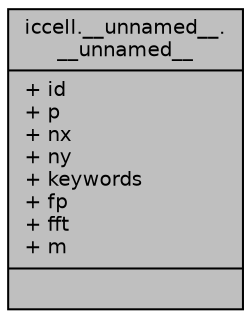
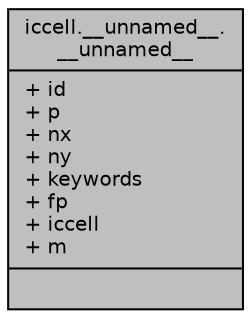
node "iccell.__unnamed__.": text "+ fft" -> "+ iccell"
